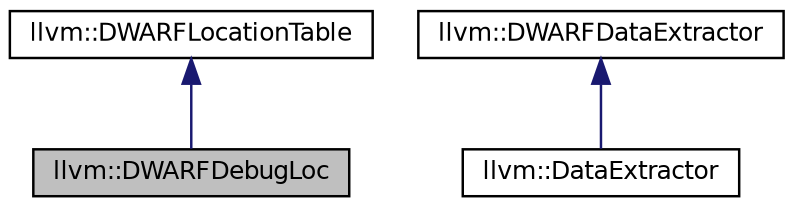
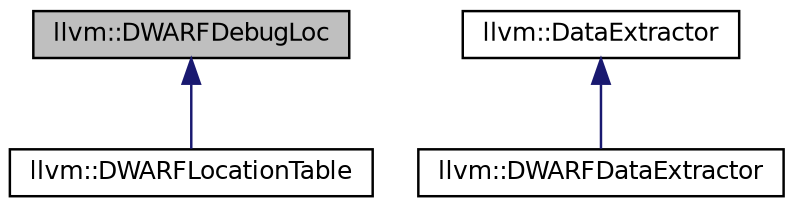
edge "llvm::DWARFDebugLoc" -> "llvm::DWARFLocationTable": reversed
edge "llvm::DataExtractor" -> "llvm::DWARFDataExtractor": reversed
